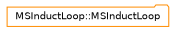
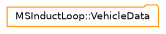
node "MSInductLoop::MSInductLoop": label "MSInductLoop::MSInductLoop" -> "MSInductLoop::VehicleData"
